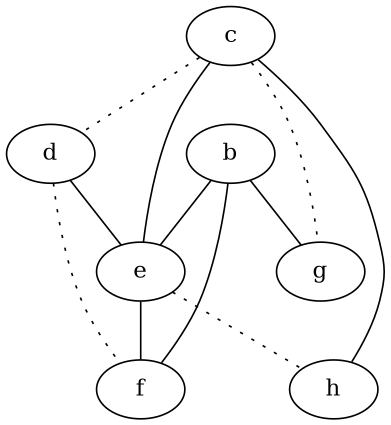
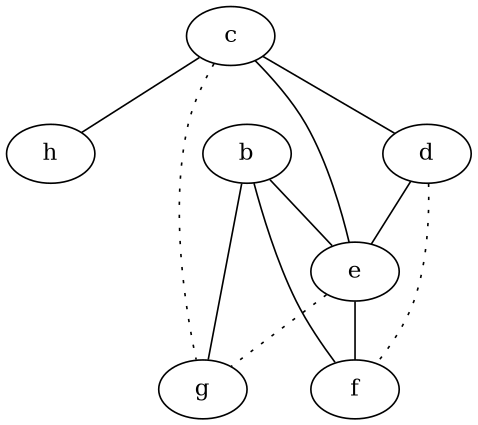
edge "c" -- "d": style dotted -> solid
edge "e" -- "h": now "e" -- "g"
